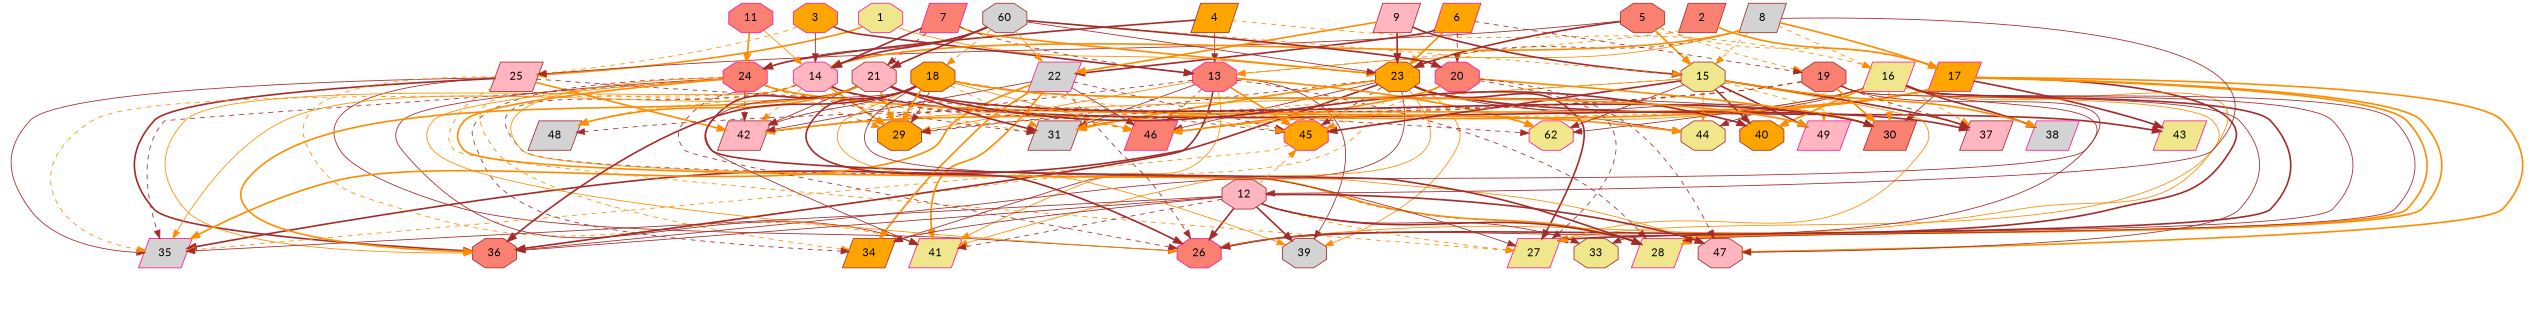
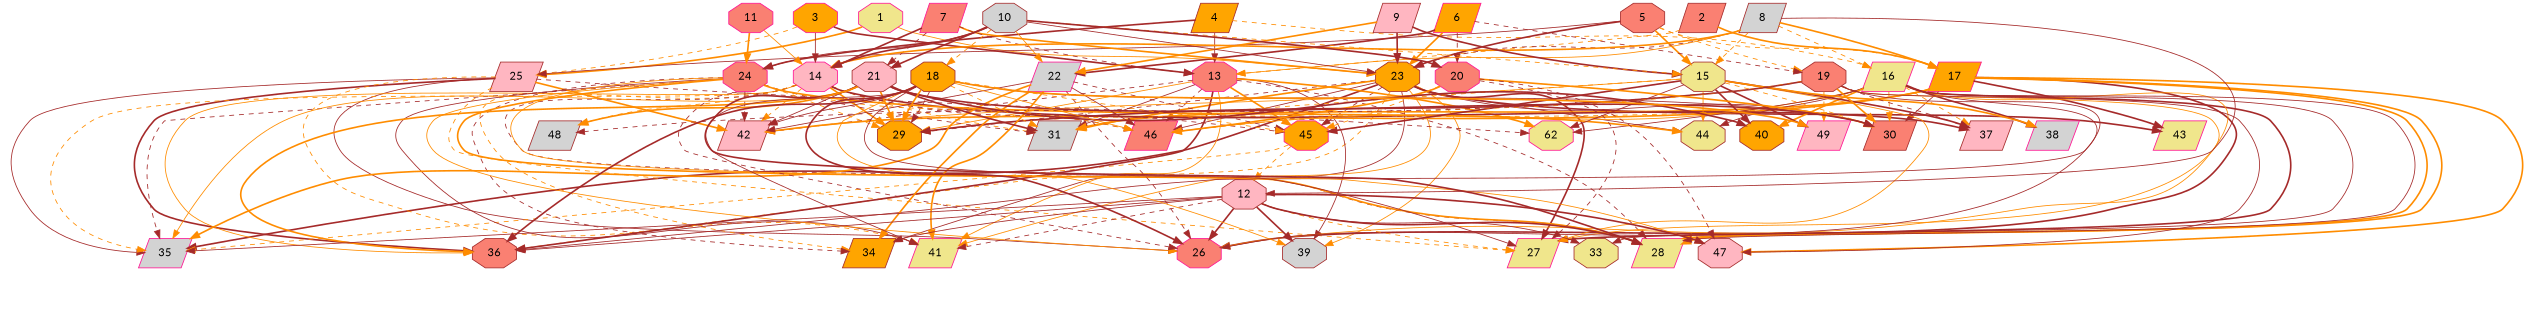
node "60": label "60" -> "10"
edge "19" -> "29": style dashed -> bold
edge "21" -> "46": removed
edge "12" -> "45": reversed
